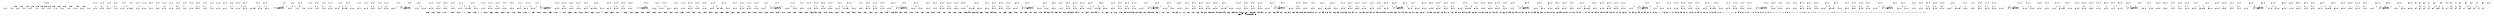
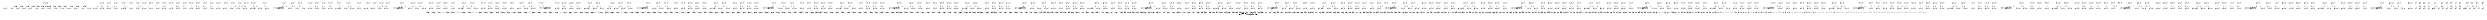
node "15: {(c < 20)}": removed
node "143: {(c < 20)}": removed
node "386: {(c < 20)}": added
node "397: {(c < 20)}": added
node "451: {(c < 20)}": removed
